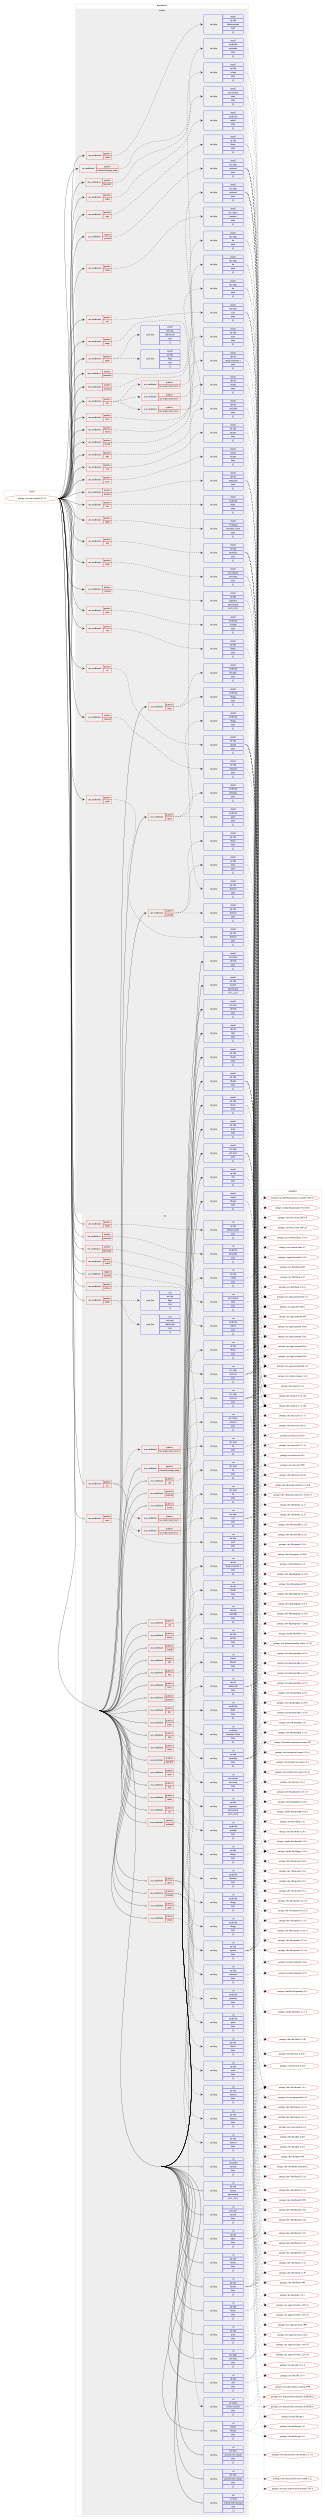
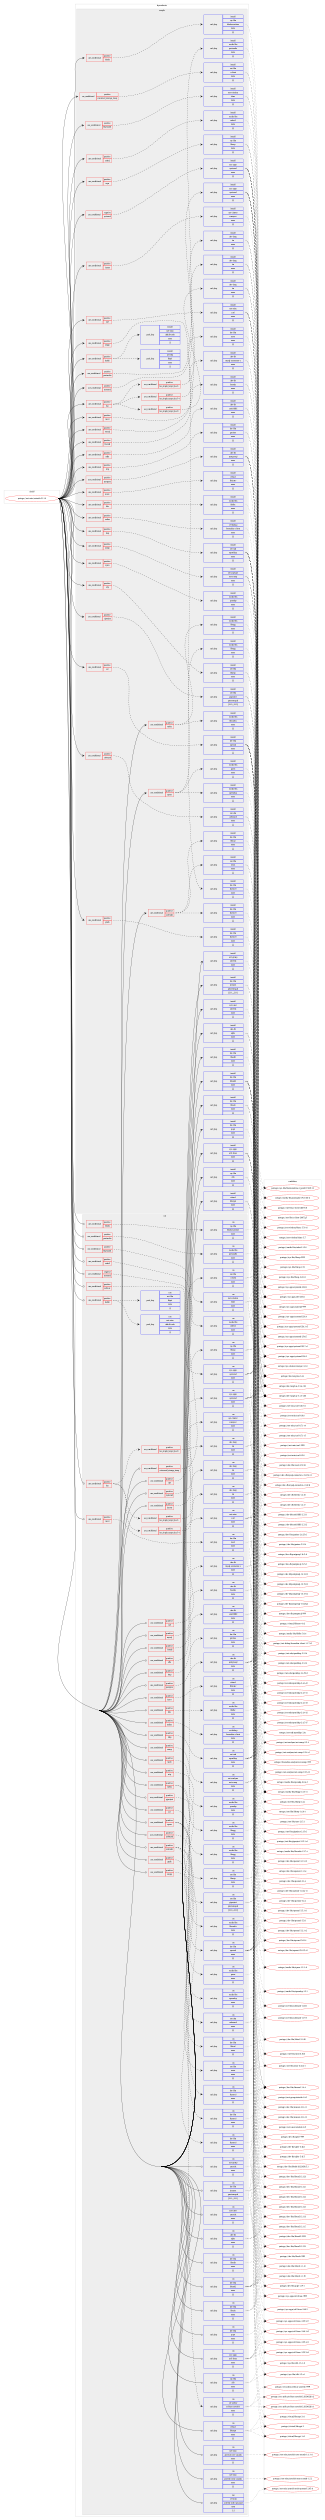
node "portage://dev-db/postgresql-15.7-r2": added
